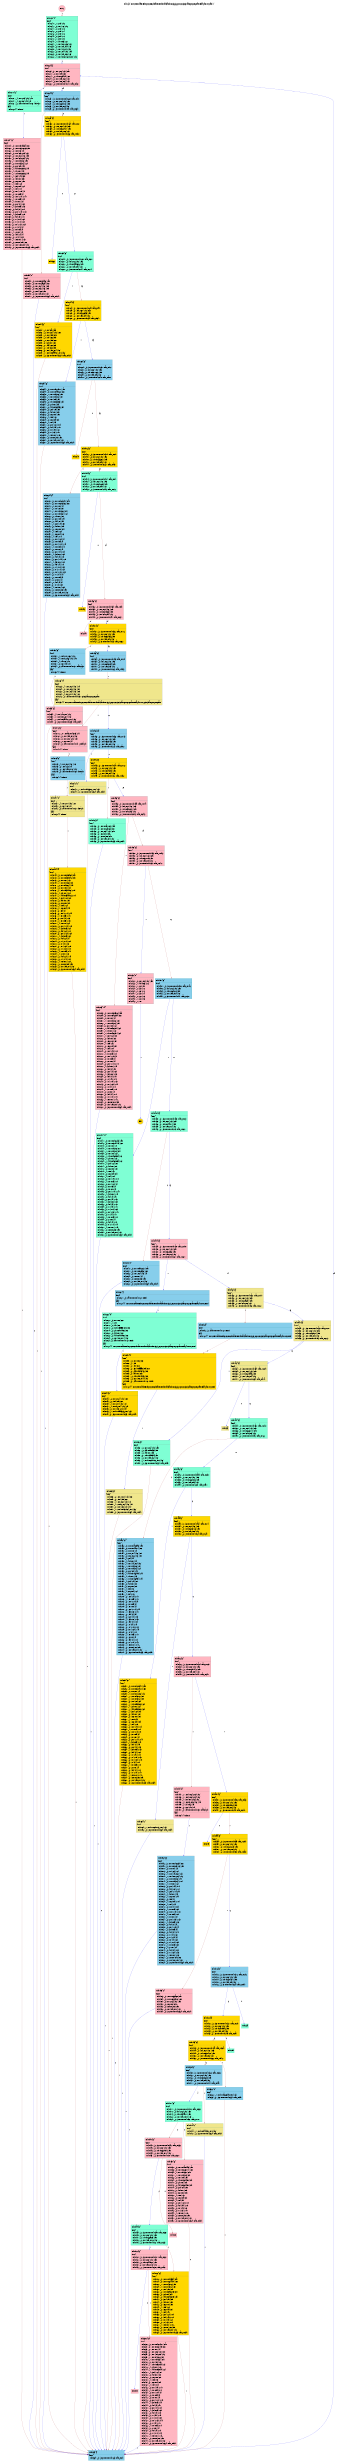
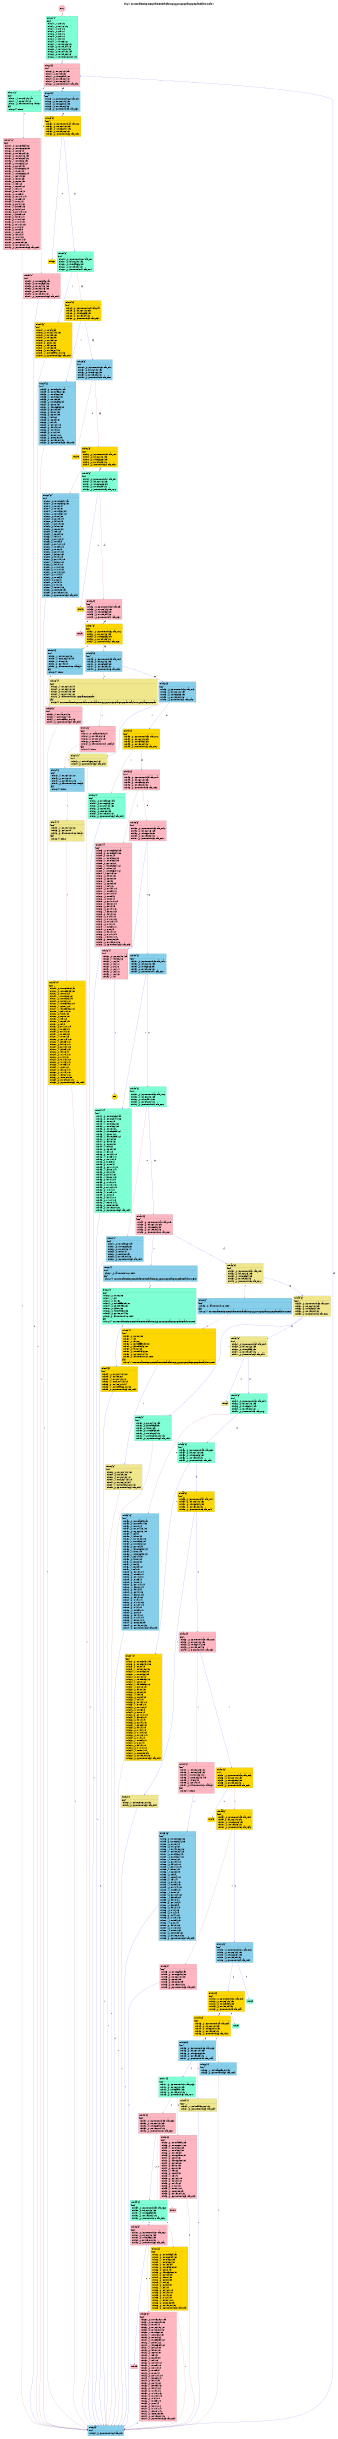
edge "0x402165 [19]" -> "0x401983 [25]": now "0x40196a [25]" -> "0x401983 [25]"
